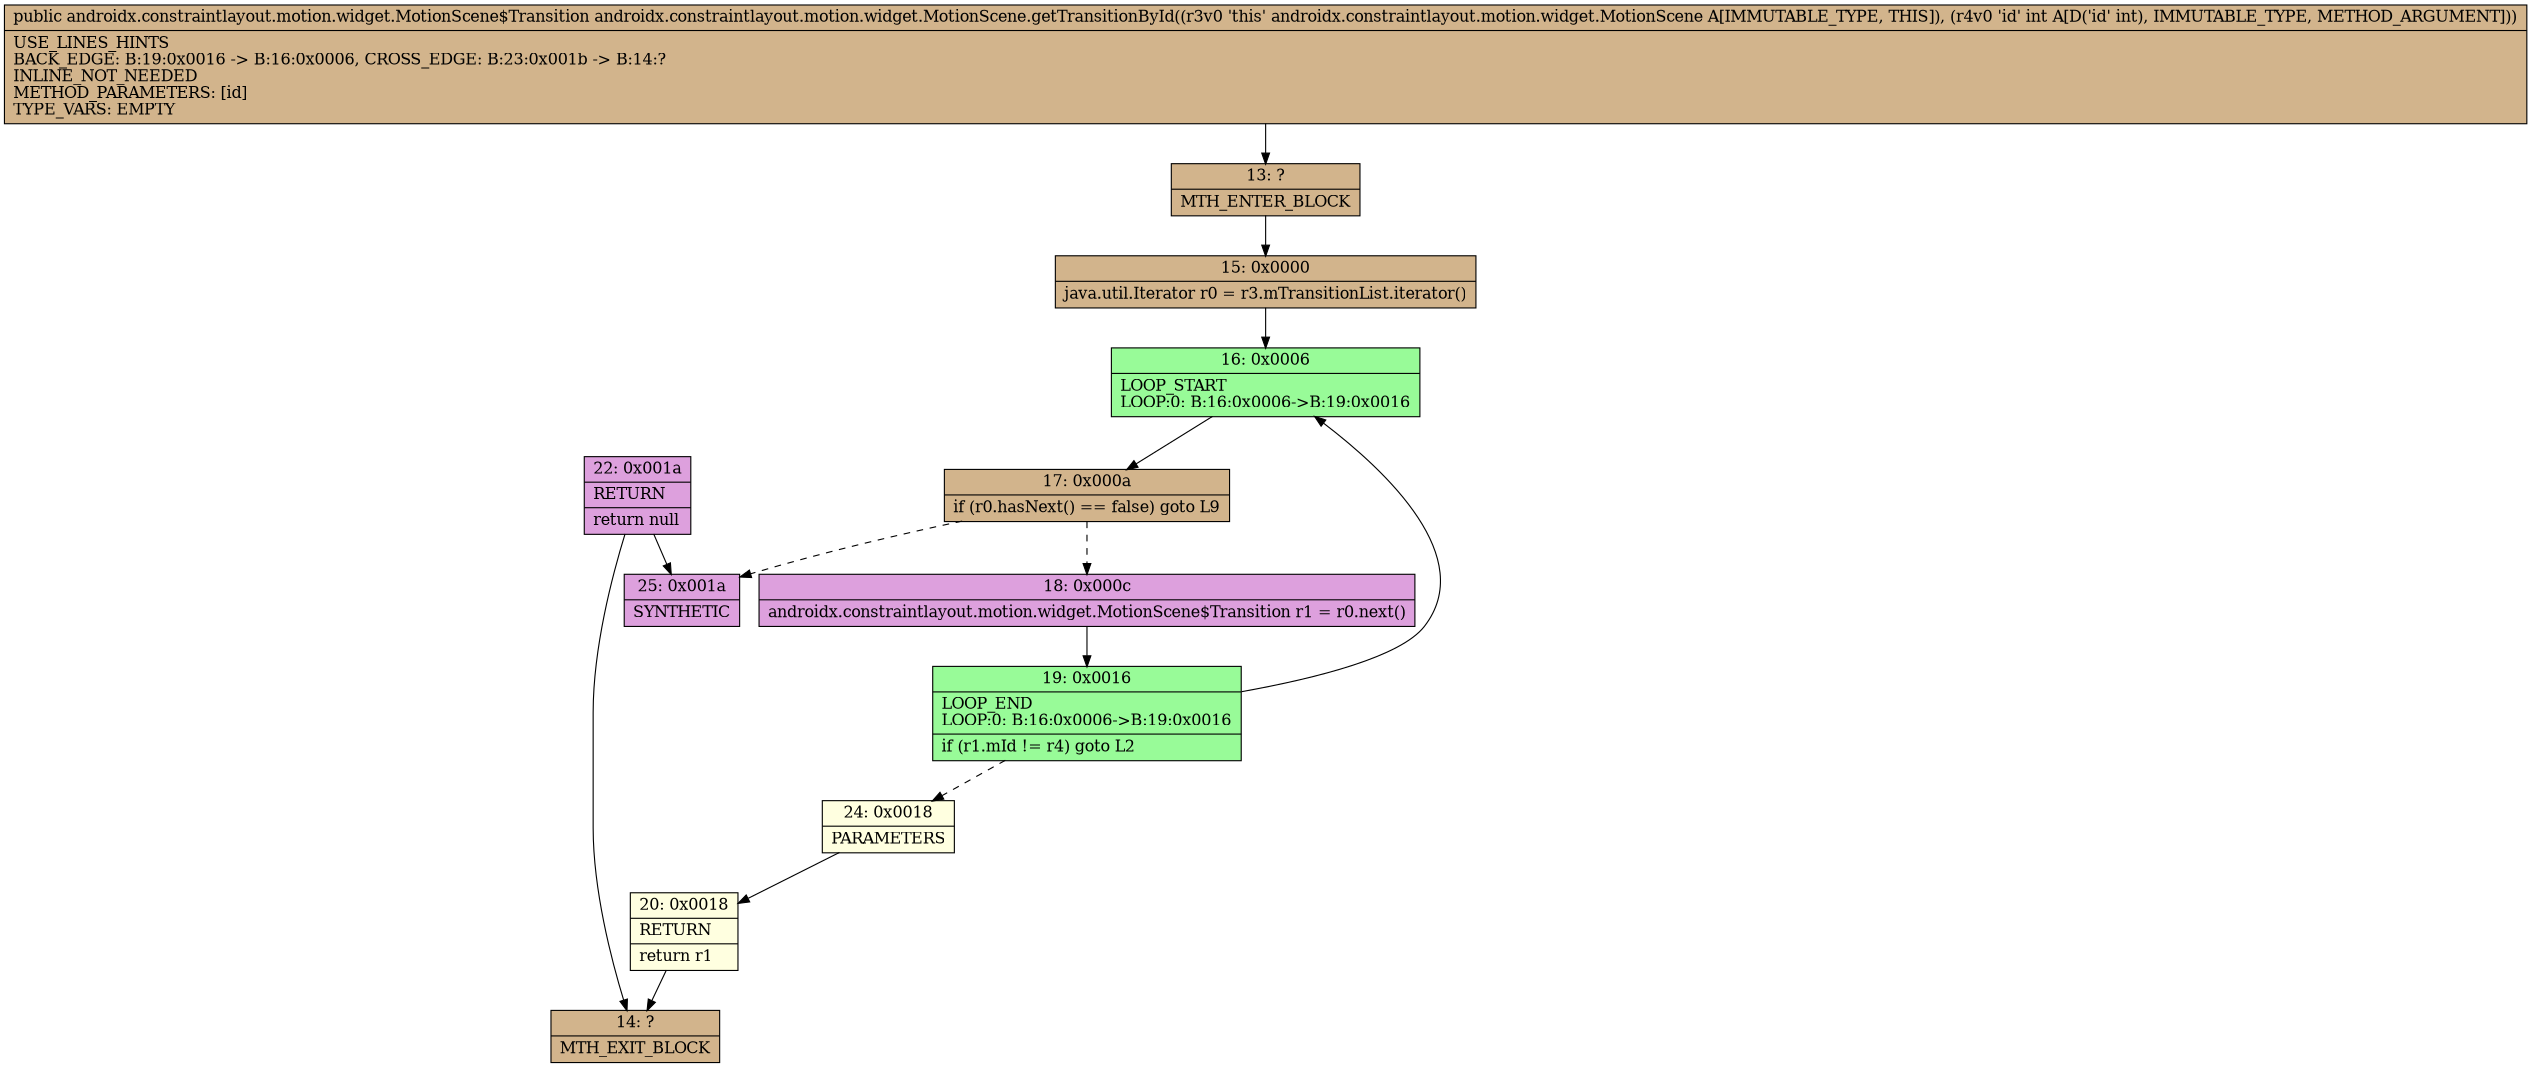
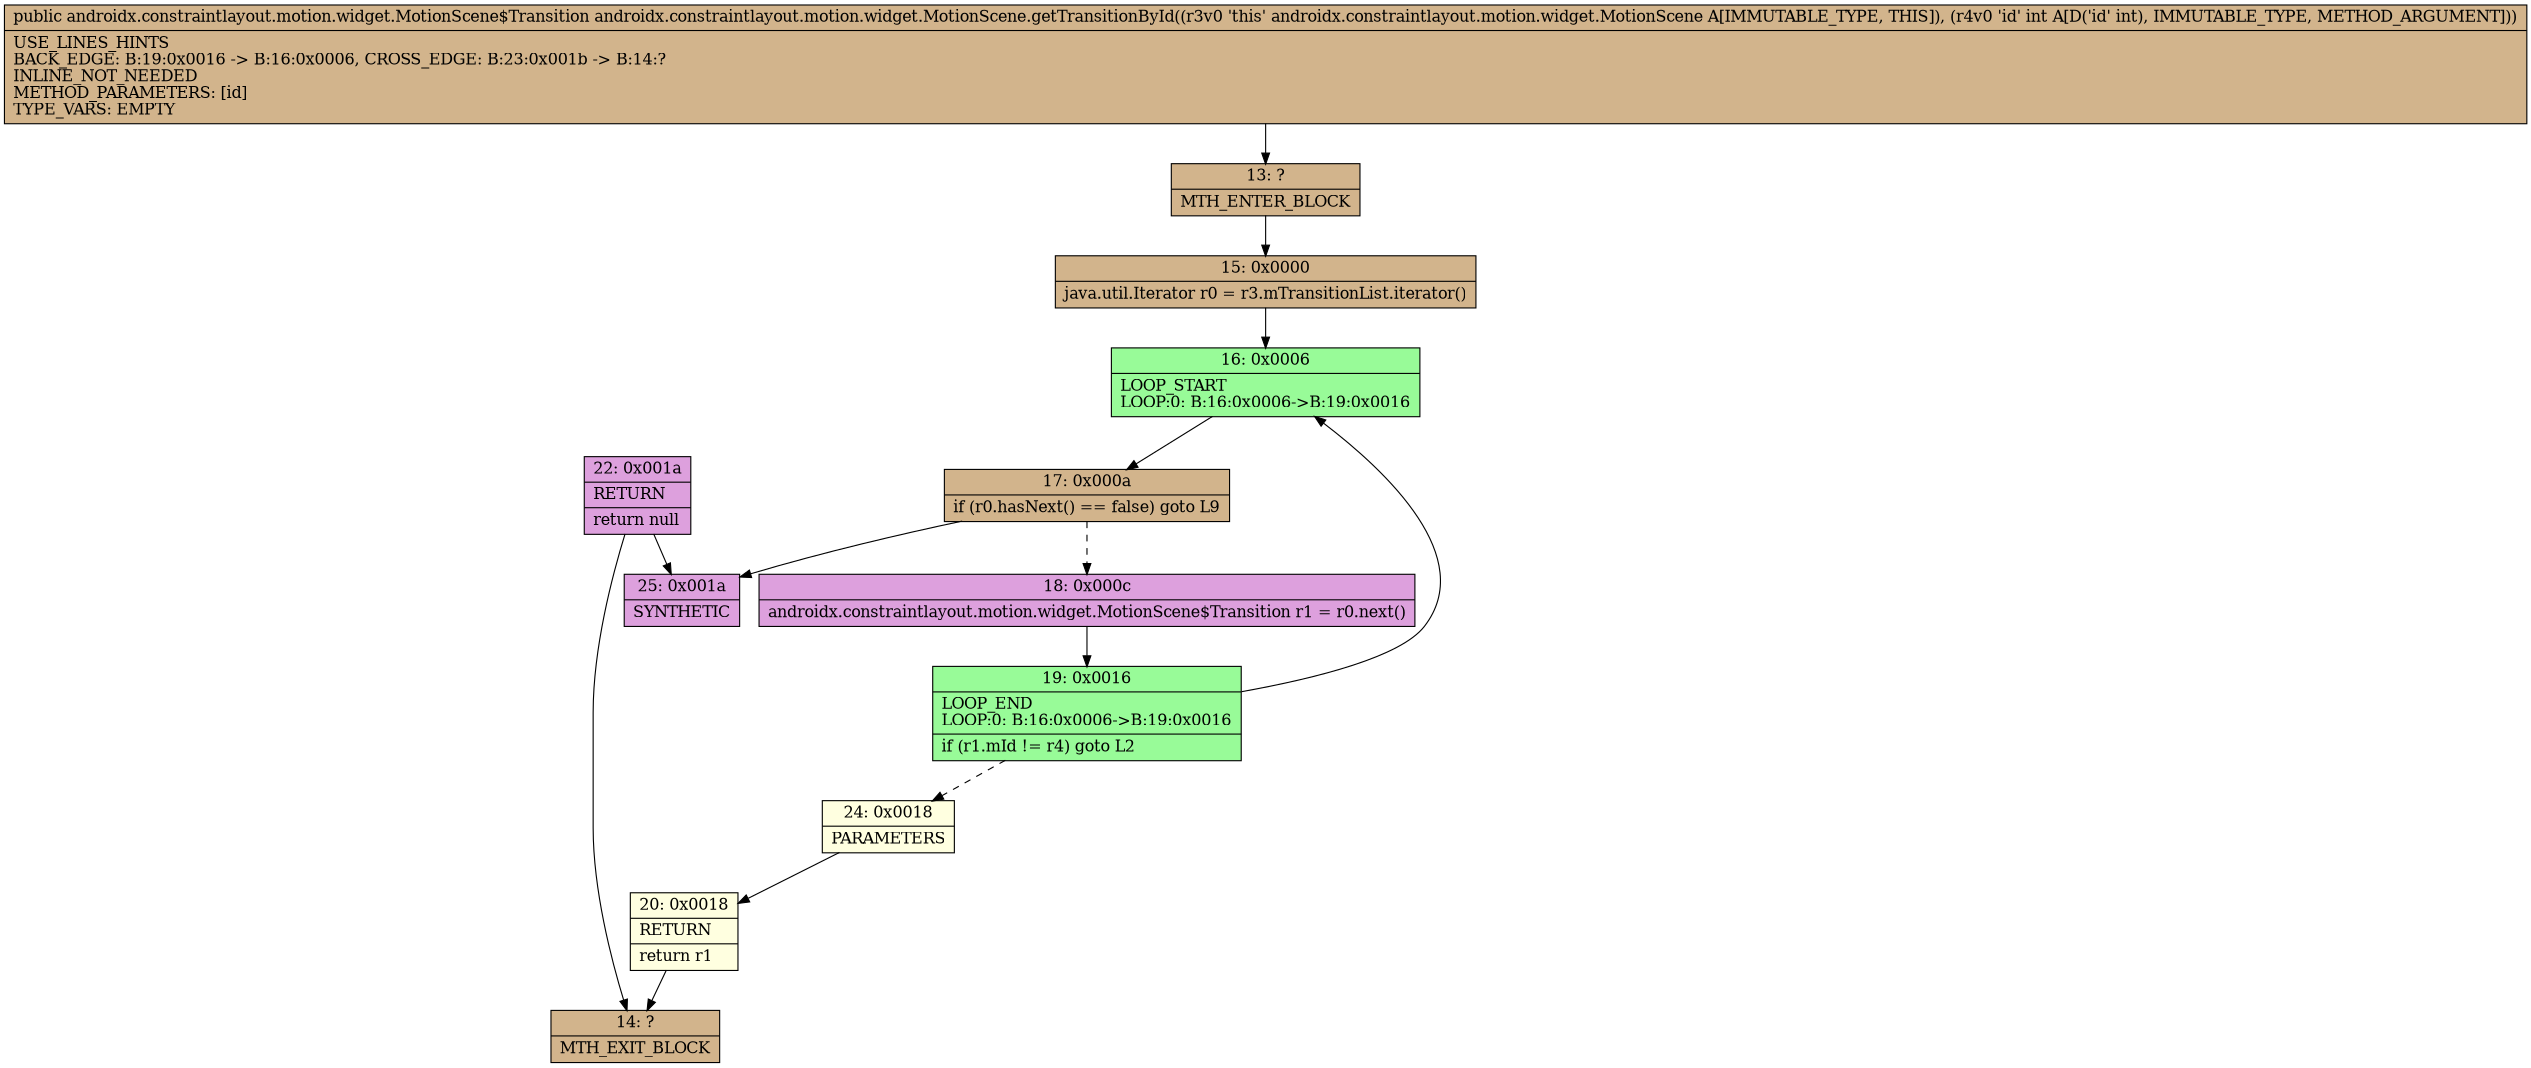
edge "17: 0x000a" -> "25: 0x001a": style dashed -> solid
